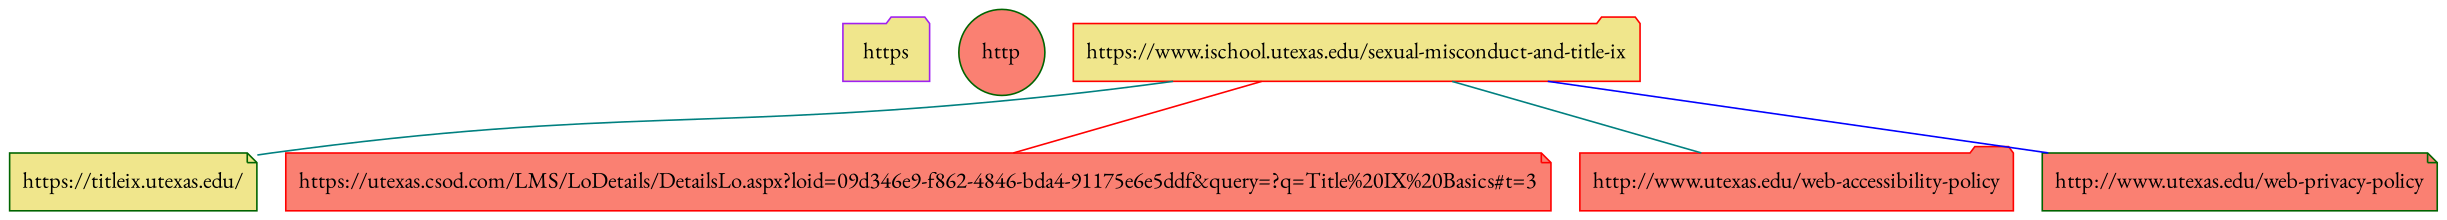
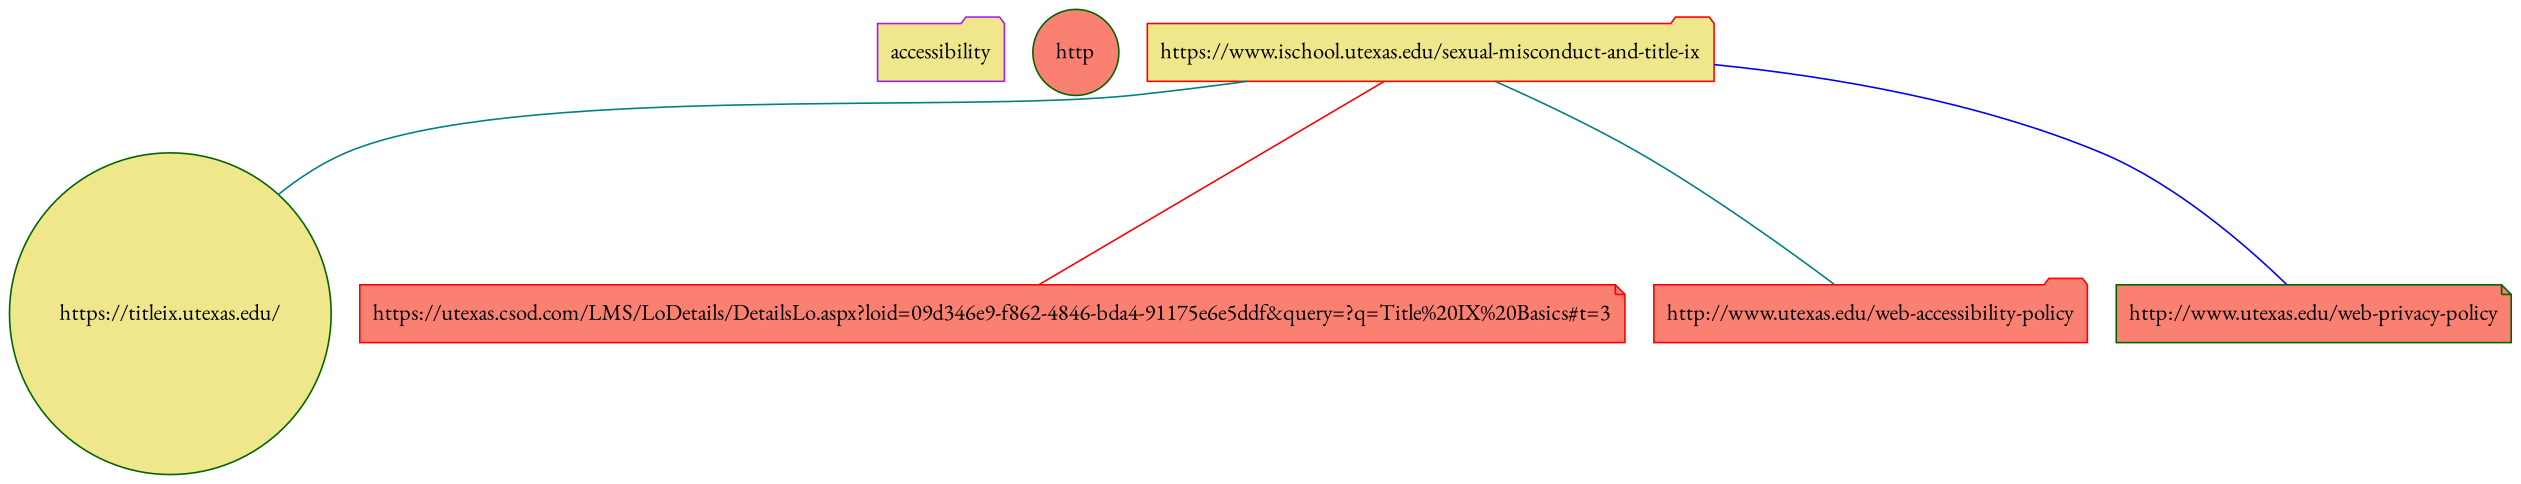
node "https": label "https" -> "accessibility"
node "https://titleix.utexas.edu/": shape note -> circle
